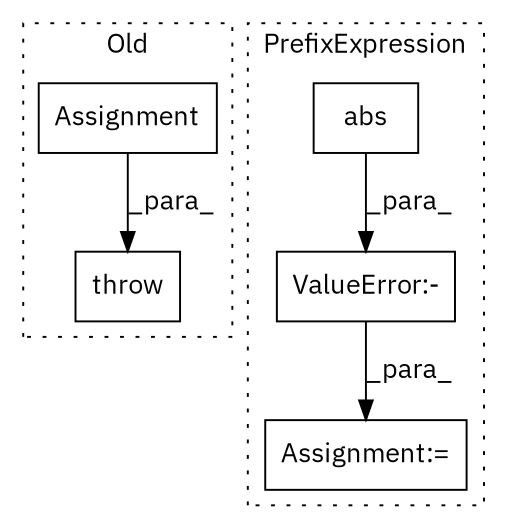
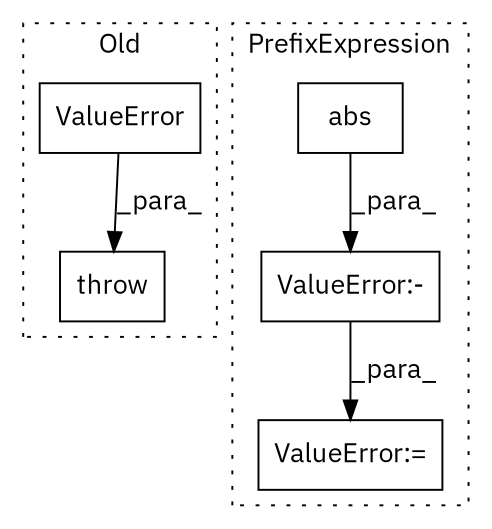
node "Assignment": label "Assignment" -> "ValueError"
node "Assignment:=": label "Assignment:=" -> "ValueError:="
